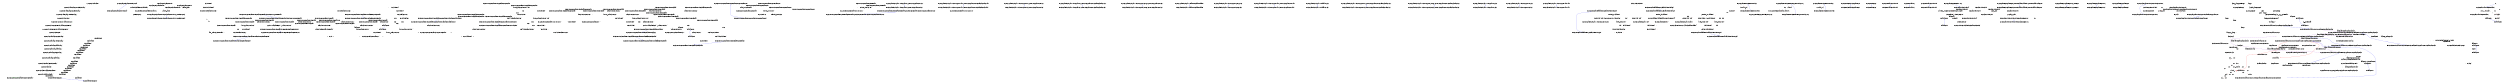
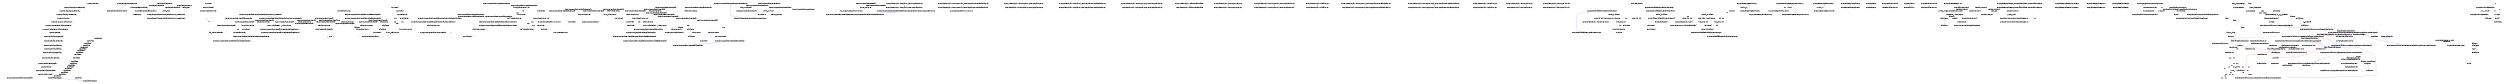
node "Entry Ninject.Syntax.IBindingToSyntax<T>.ToSelf()": removed
edge "Components.Add<IModuleLoader, ModuleLoader>()" -> "Ninject.StandardKernel": reversed
